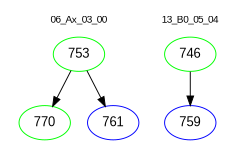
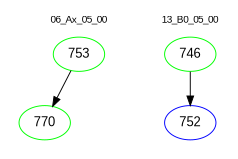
cluster "06_Ax_03_00": label "06_Ax_03_00" -> "06_Ax_05_00"
cluster "13_B0_05_04": label "13_B0_05_04" -> "13_B0_05_00"
node "761": removed
node "759": label "759" -> "752"
